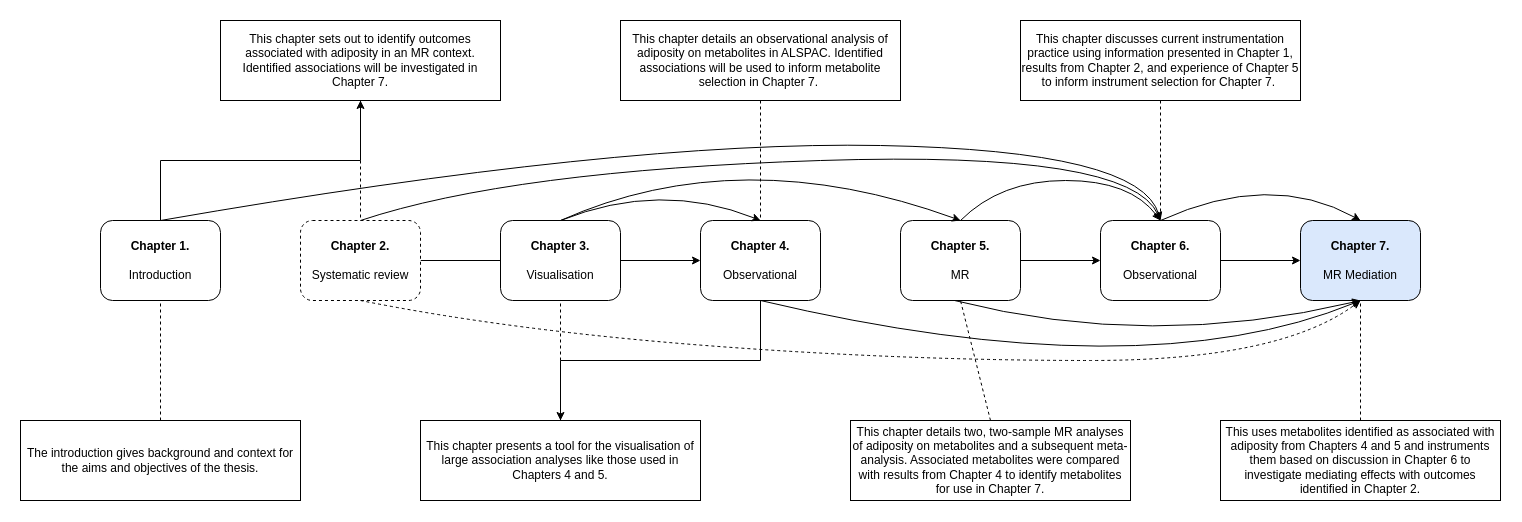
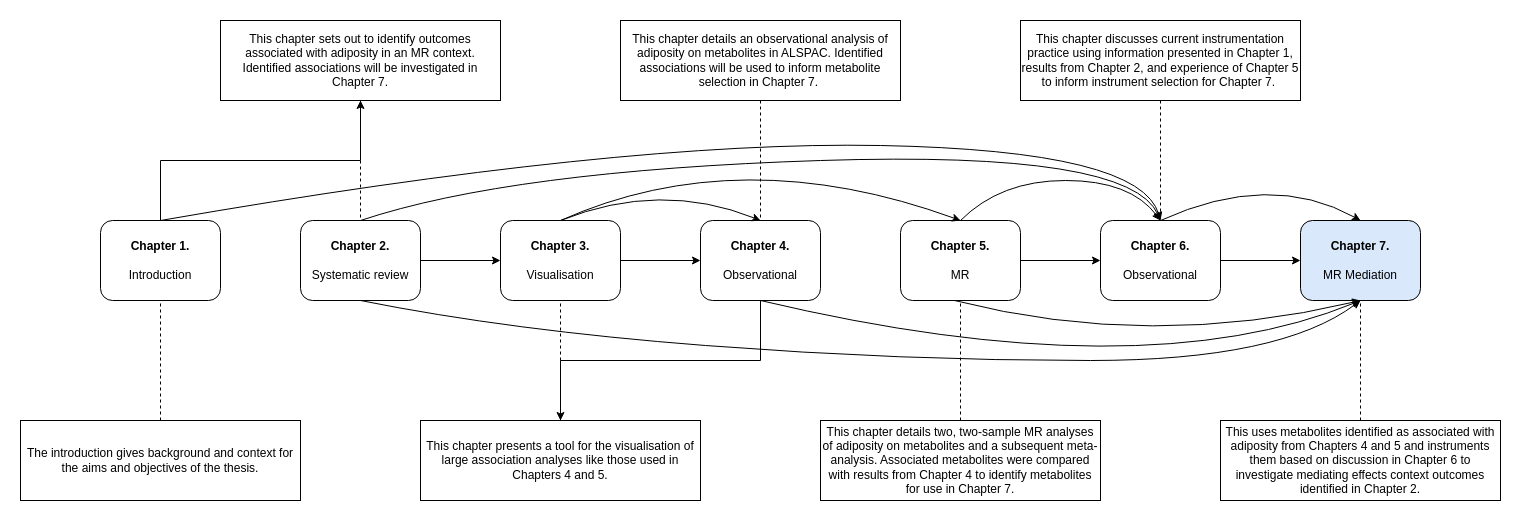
node "Chapter 2. Systematic review": style dashed -> solid
edge "Chapter 2. Systematic review" -- "Chapter 3. Visualisation": arrowhead none -> classic
edge "Chapter 2. Systematic review" -> "Chapter 7. MR Mediation": style dashed -> solid
node "This chapter details two, two-sample MR analyses of adiposity on metabolites and a subsequent meta-analysis. Associated metabolites were compared with results from Chapter 4 to identify metabolites for use in Chapter 7.": moved (991, 461) -> (961, 461)
node "This uses metabolites identified as associated with adiposity from Chapters 4 and 5 and instruments them based on discussion in Chapter 6 to investigate mediating effects with outcomes identified in Chapter 2.": label "This uses metabolites identified as associated with adiposity from Chapters 4 and 5 and instruments them based on discussion in Chapter 6 to investigate mediating effects with outcomes identified in Chapter 2." -> "This uses metabolites identified as associated with adiposity from Chapters 4 and 5 and instruments them based on discussion in Chapter 6 to investigate mediating effects context outcomes identified in Chapter 2."
